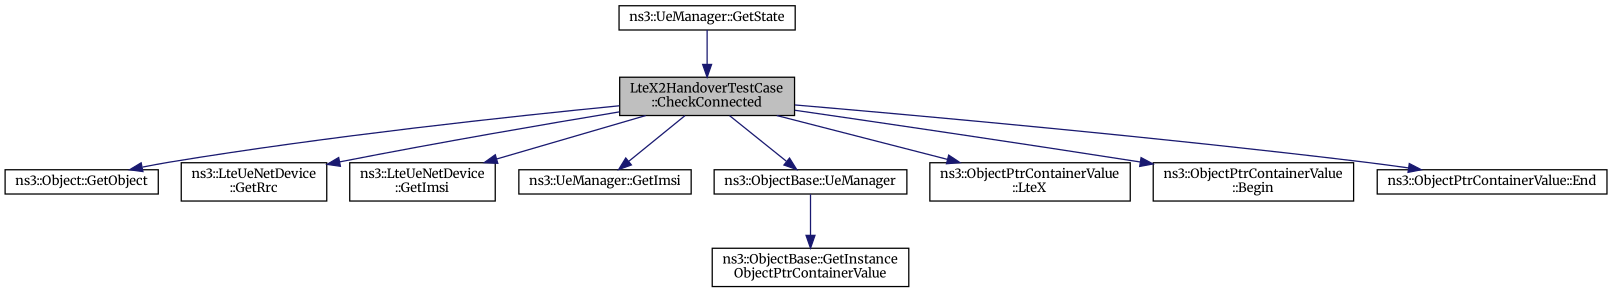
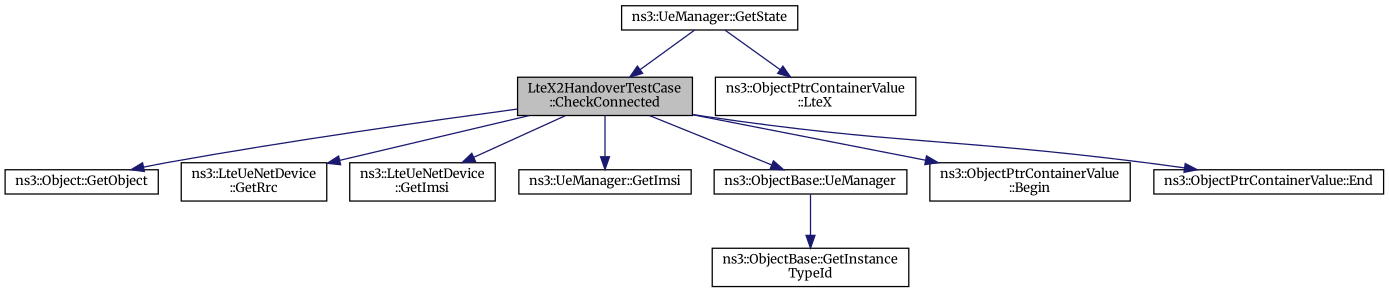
edge "LteX2HandoverTestCase ::CheckConnected" -> "ns3::ObjectPtrContainerValue ::LteX": now "ns3::UeManager::GetState" -> "ns3::ObjectPtrContainerValue ::LteX"
node "ns3::ObjectBase::GetInstance ObjectPtrContainerValue": label "ns3::ObjectBase::GetInstance ObjectPtrContainerValue" -> "ns3::ObjectBase::GetInstance TypeId"
